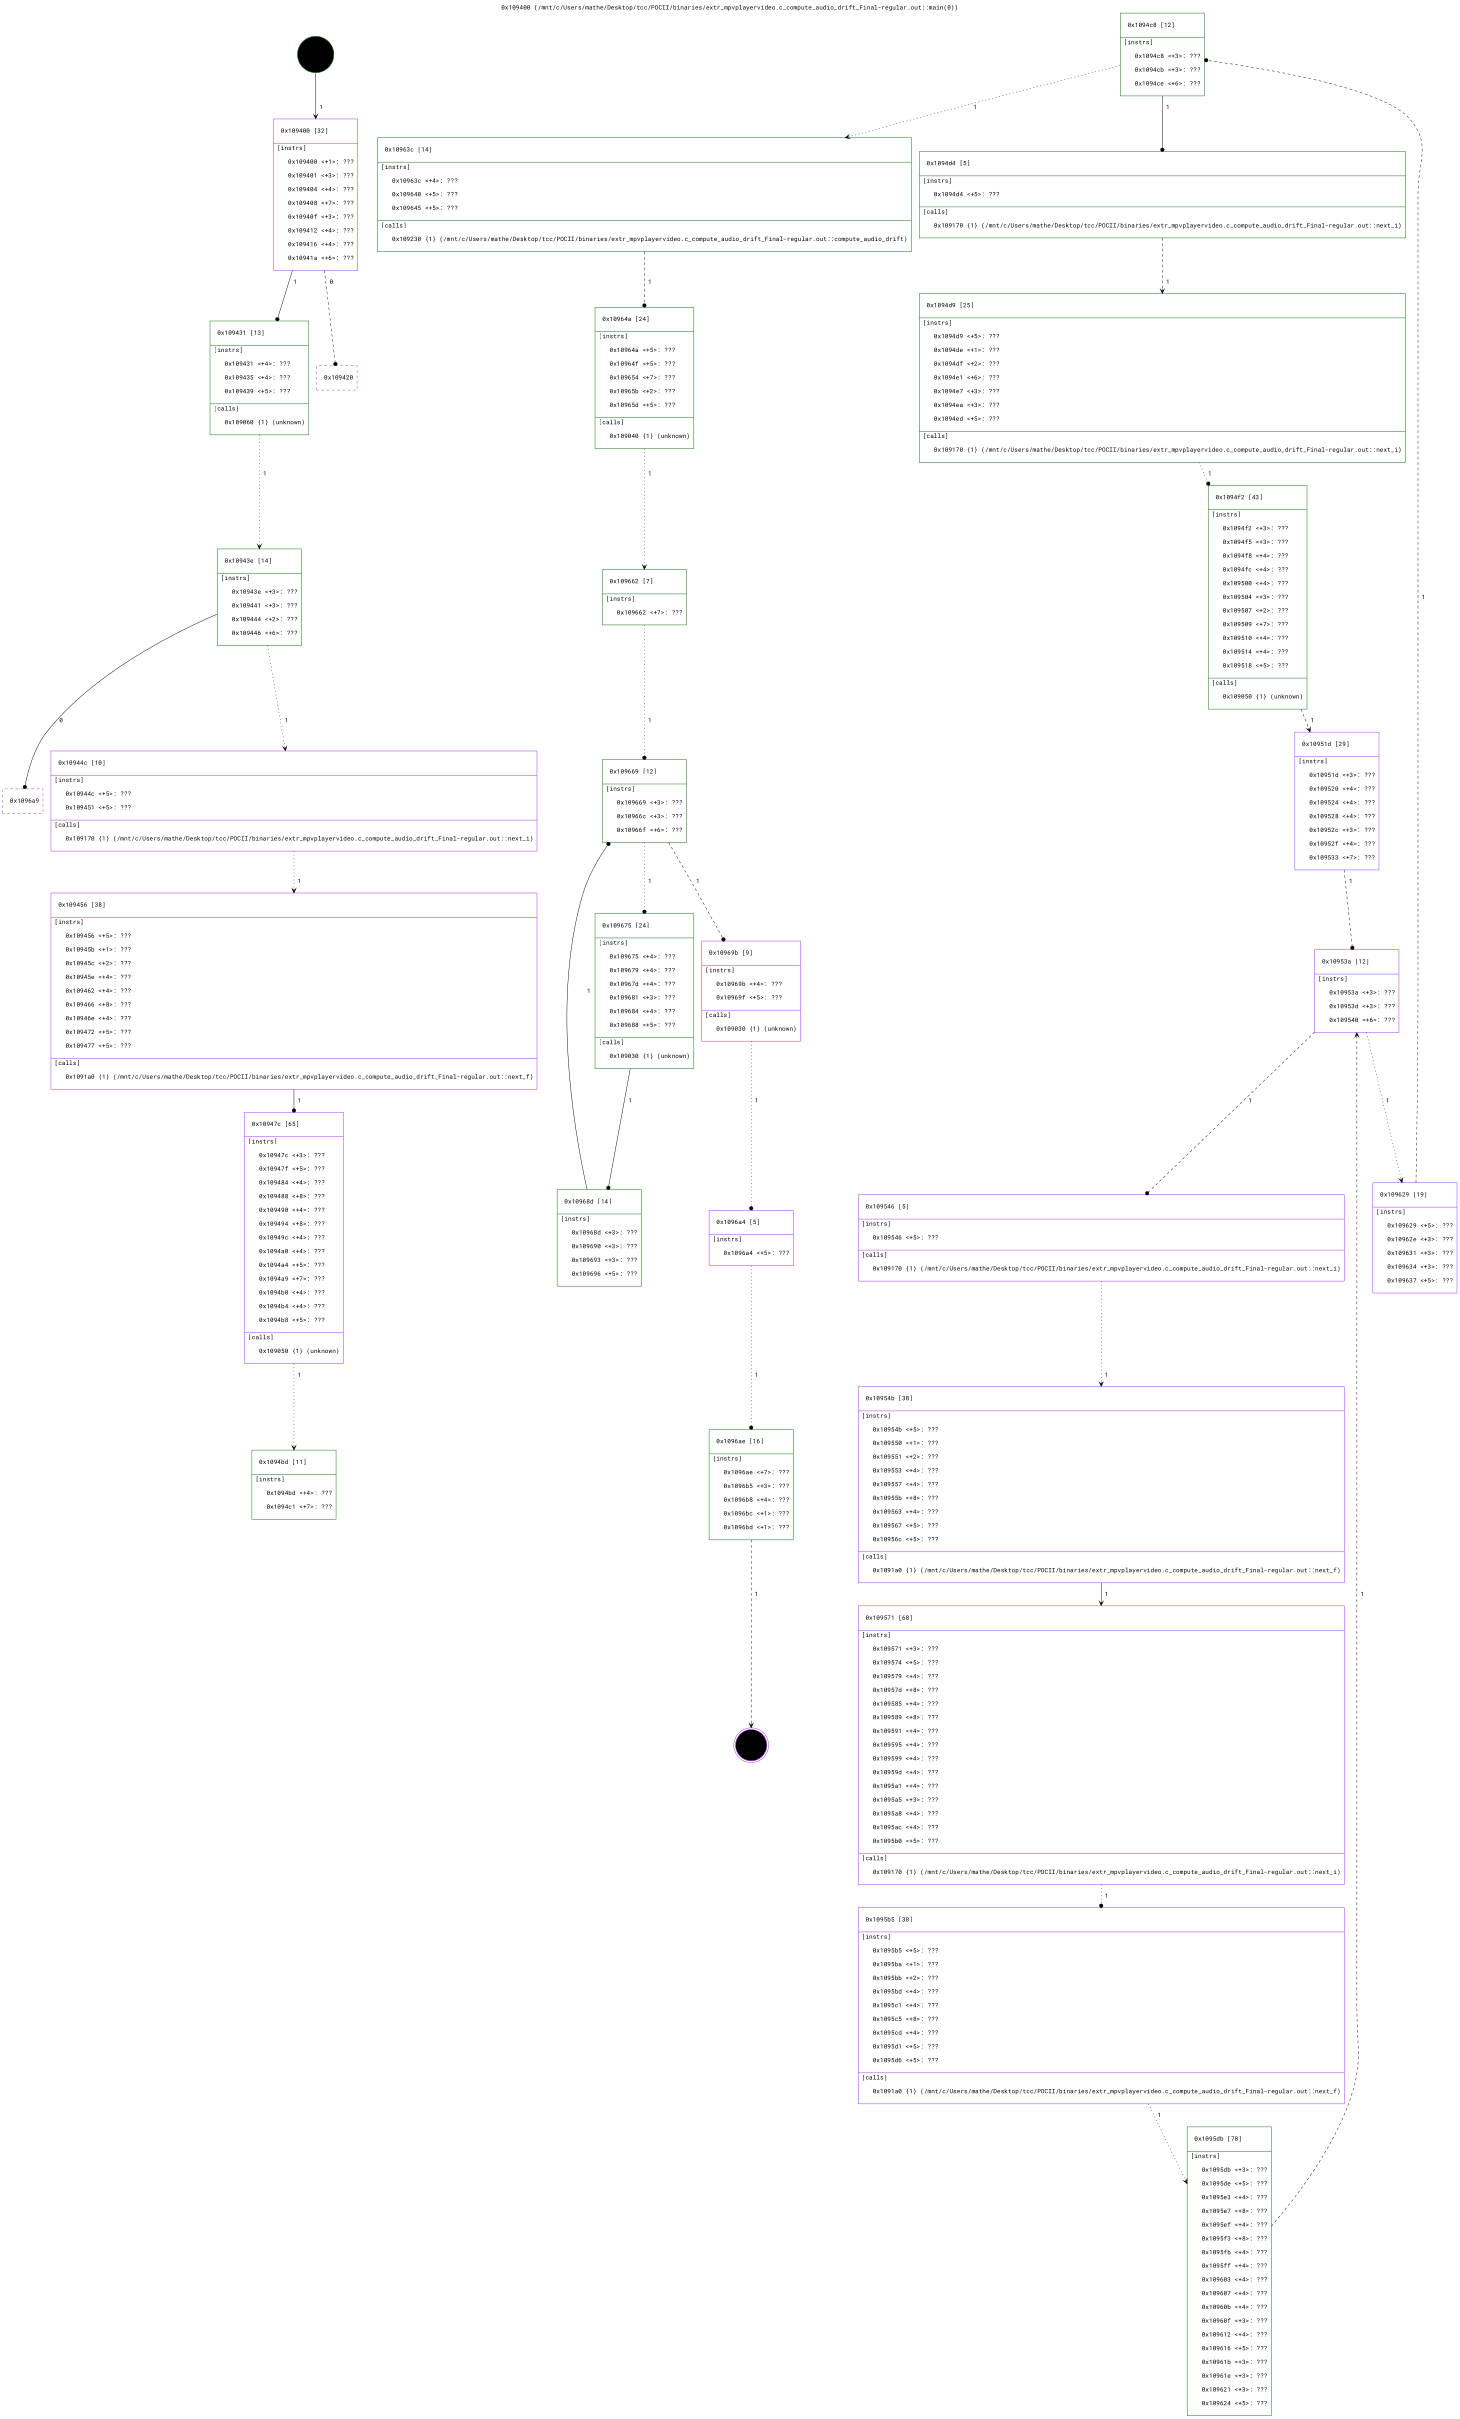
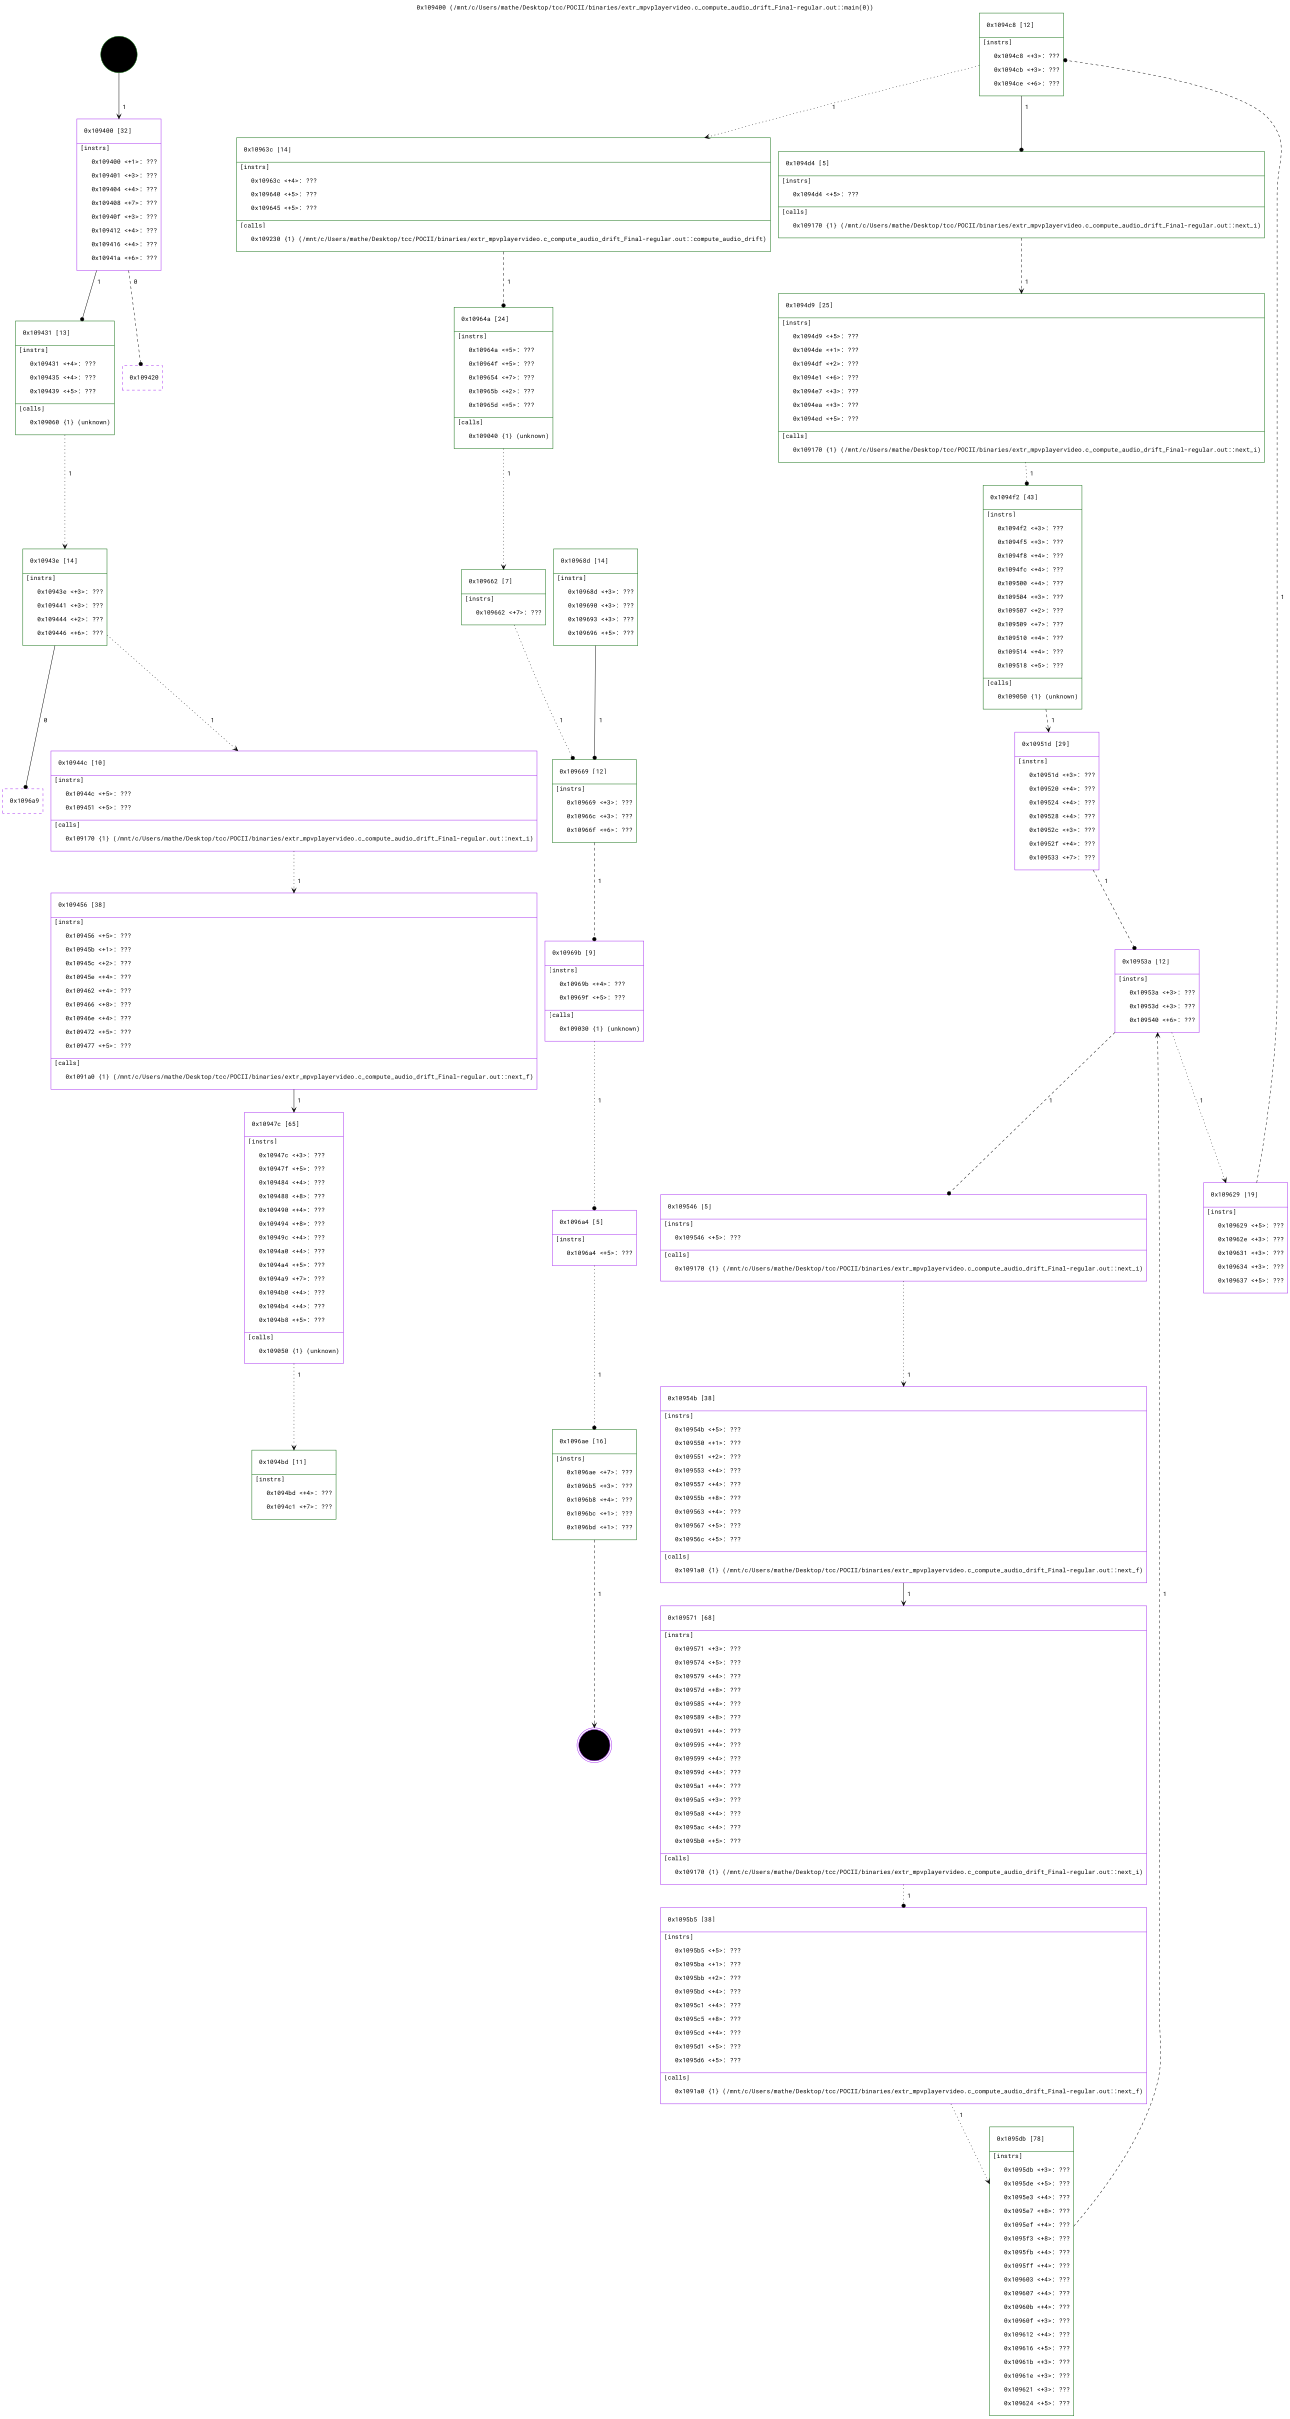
node "0x109675 [24]": removed
edge "0x109456 [38]" -> "0x10947c [65]": arrowhead dot -> vee
